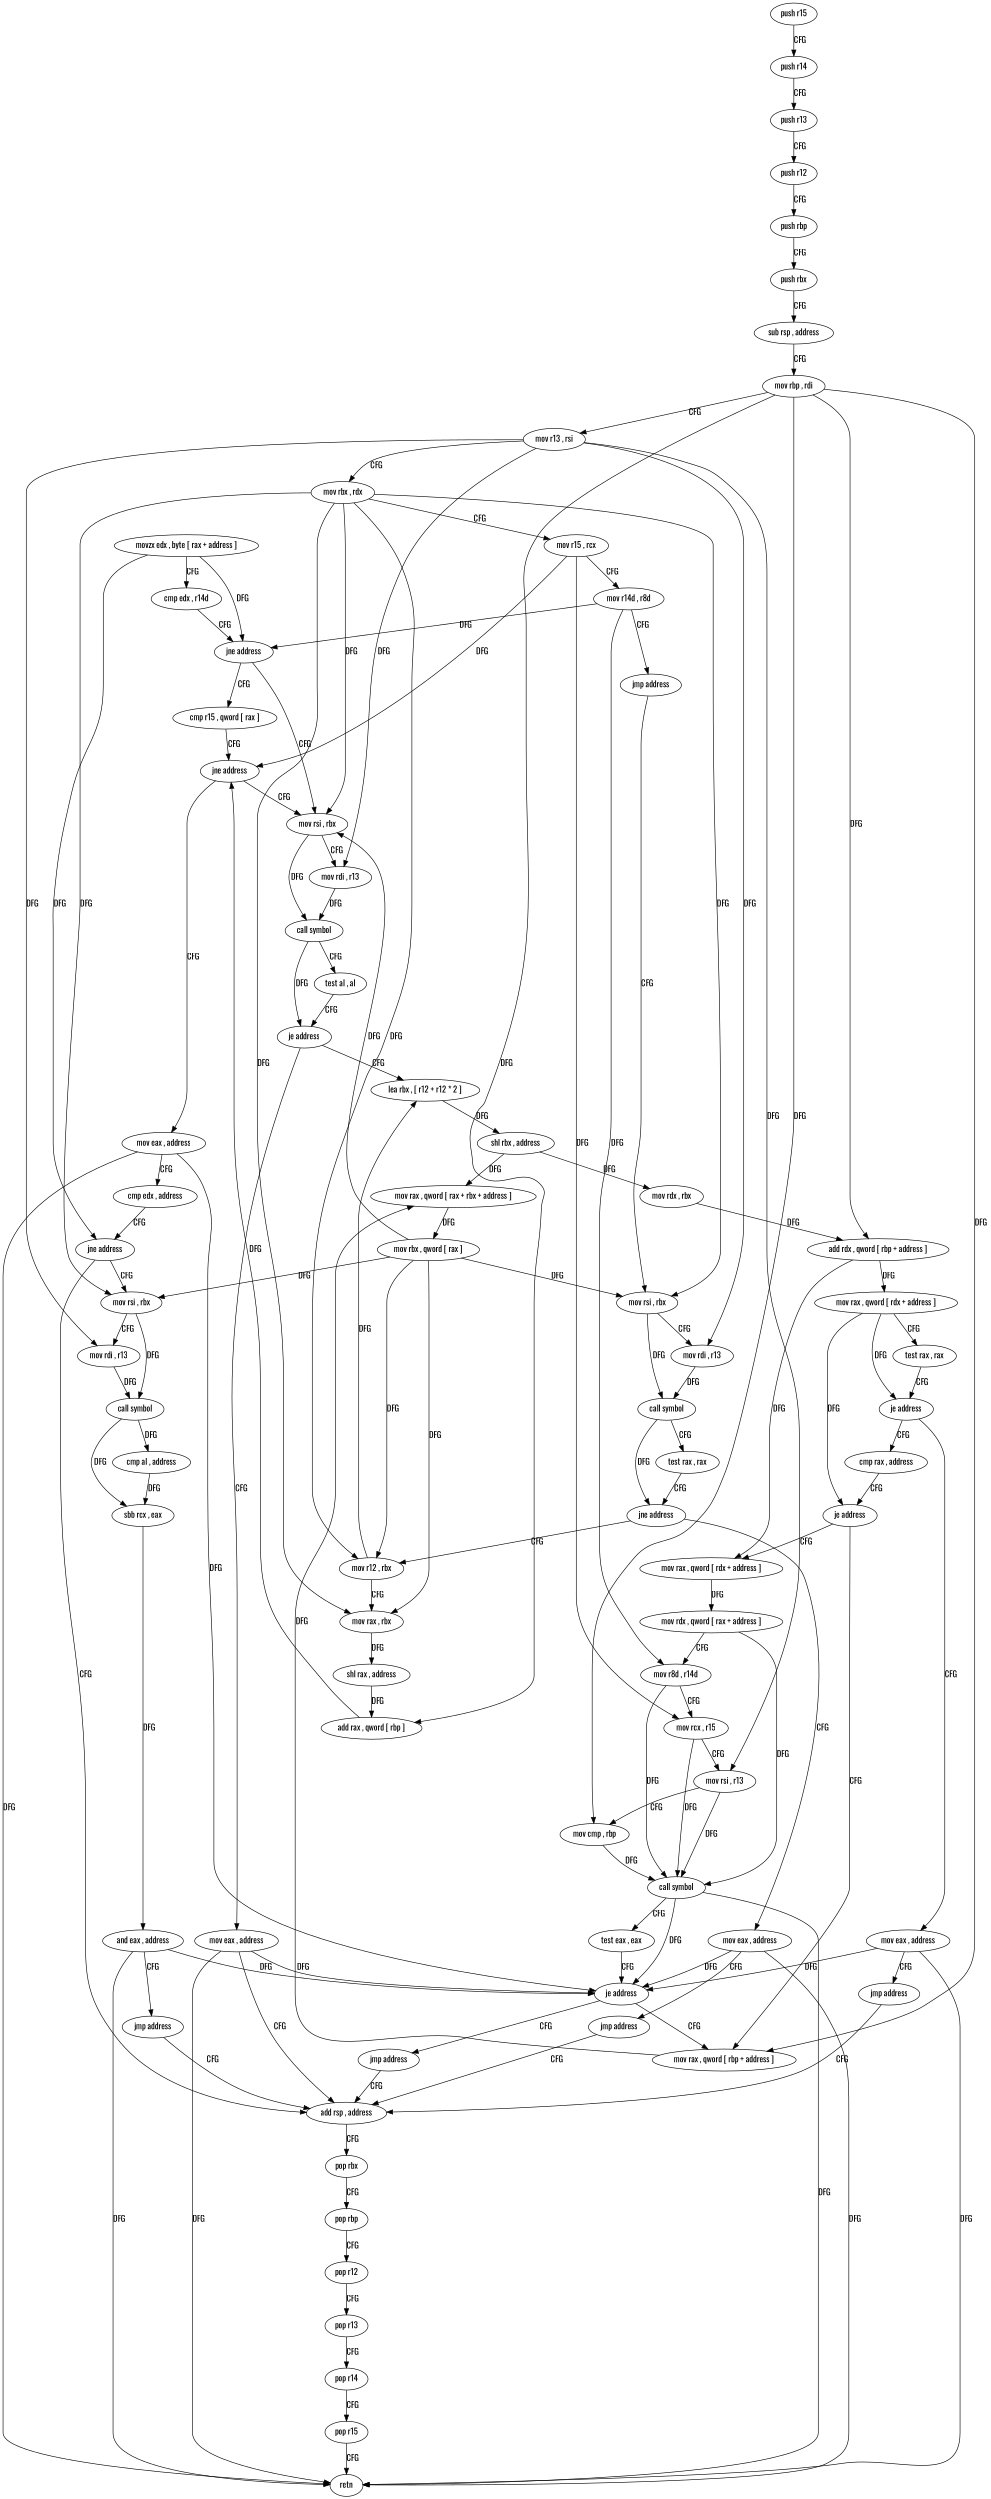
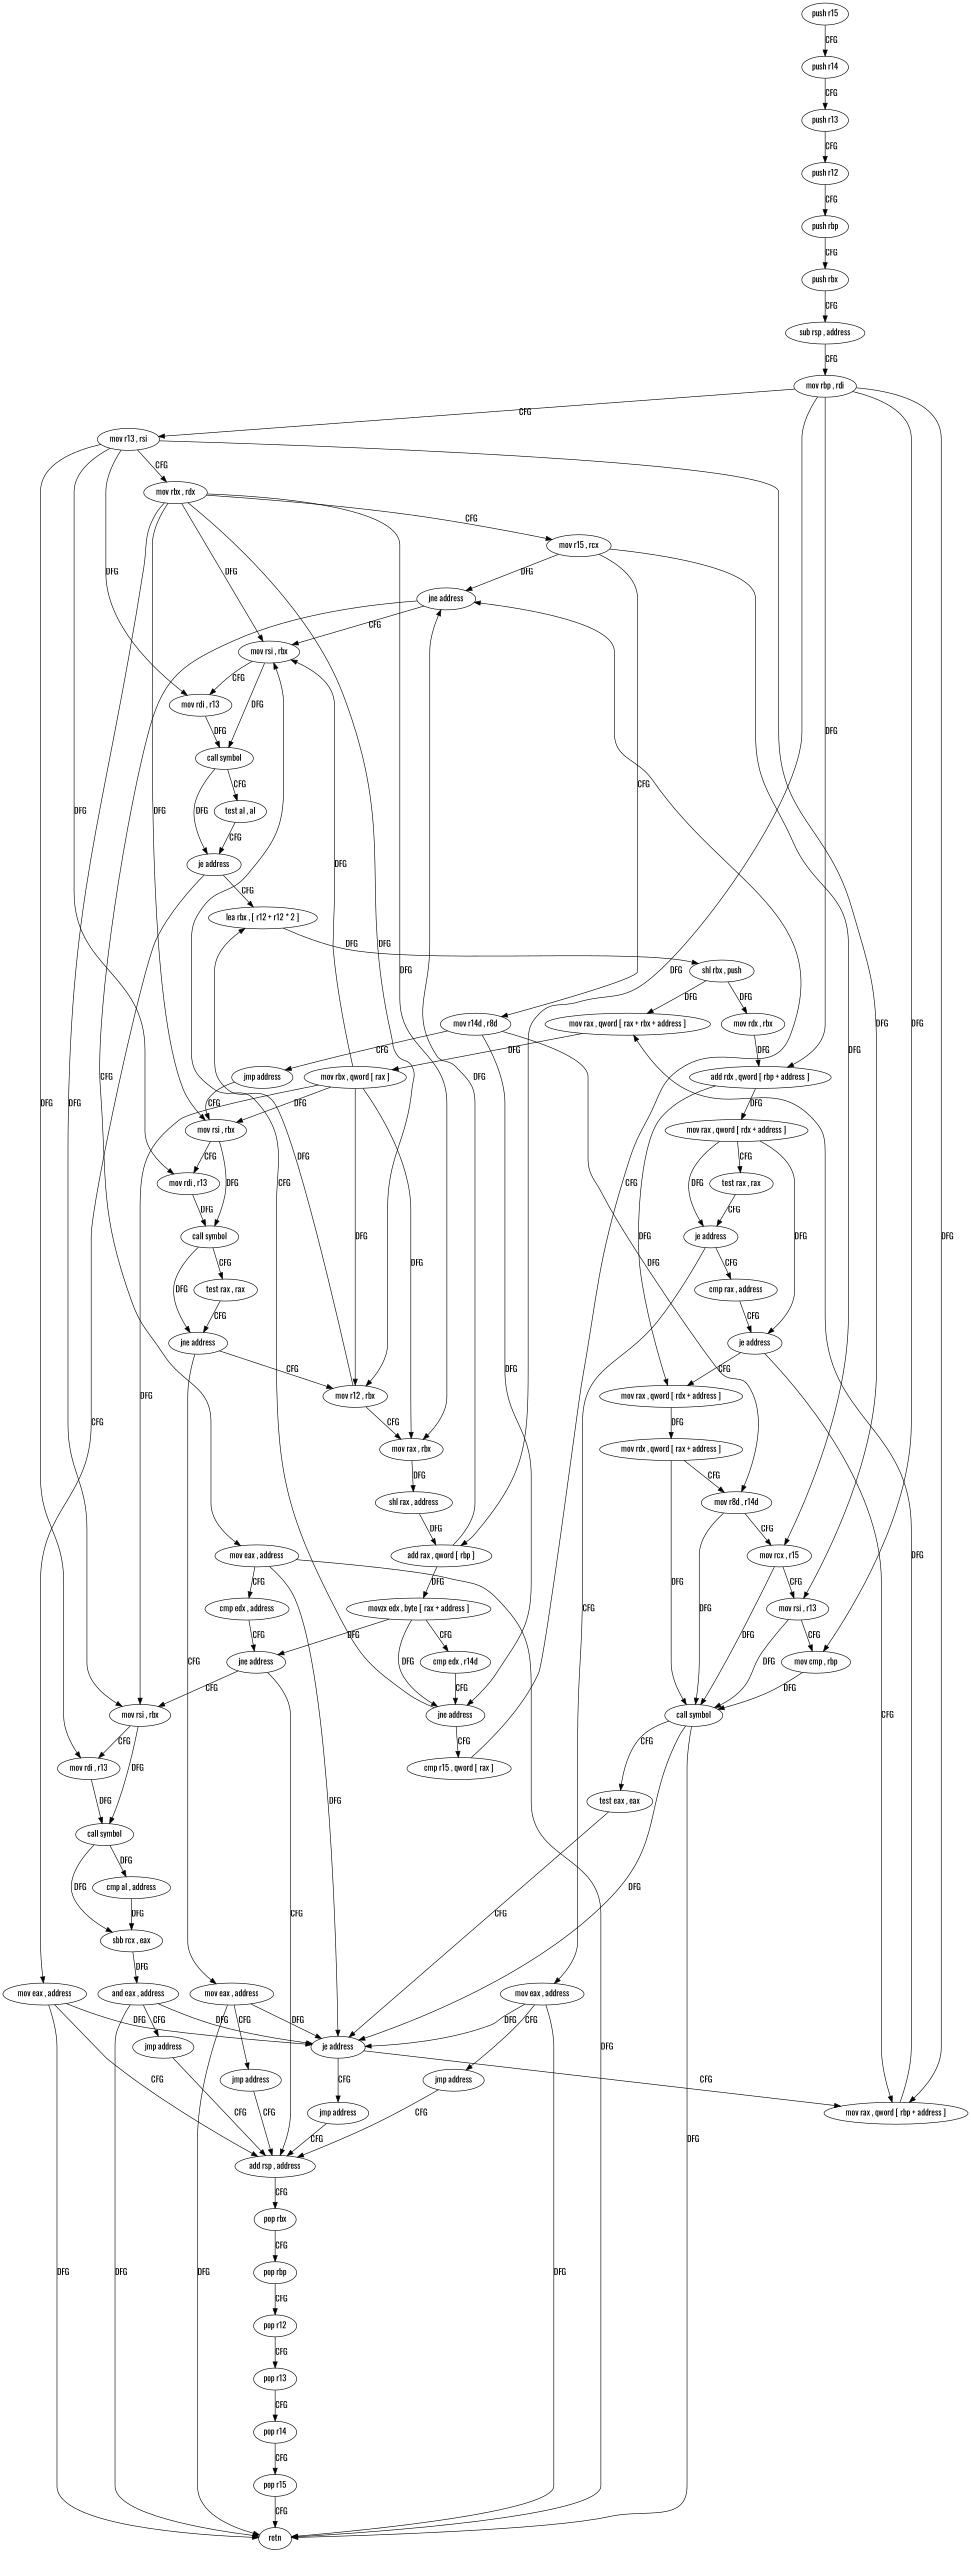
node "shl rbx , address": label "shl rbx , address" -> "shl rbx , push"
edge "add rax , qword [ rbp ]" -> "movzx edx , byte [ rax + address ]": added, label "DFG"
